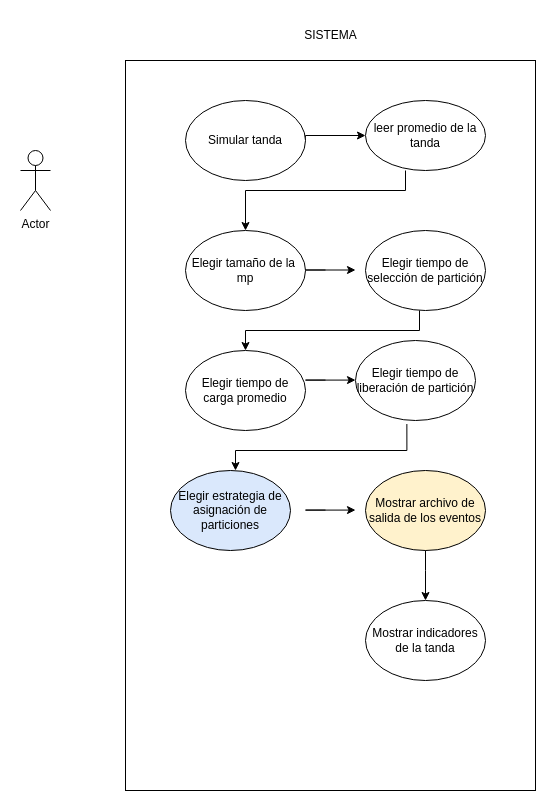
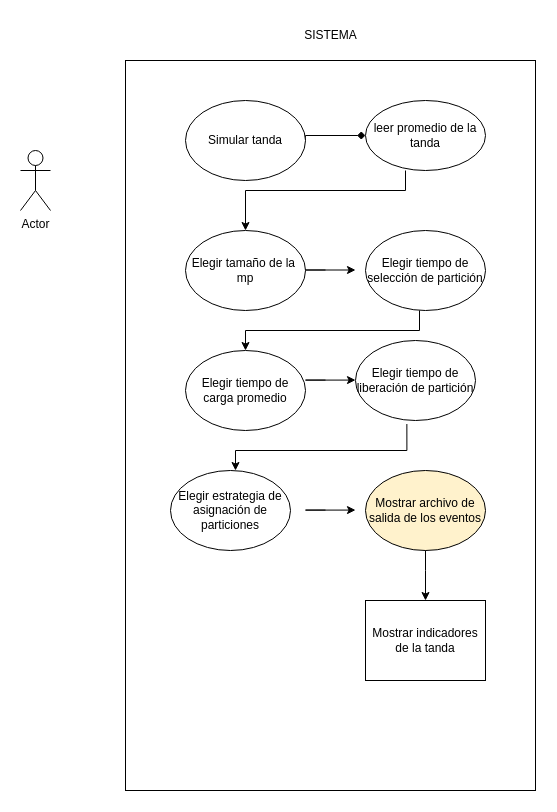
edge "Simular tanda" -> "leer promedio de la tanda": arrowhead classic -> diamond
node "Elegir estrategia de asignación de particiones": fillcolor #dae8fc -> #ffffff
node "Mostrar indicadores de la tanda": shape ellipse -> rectangle
